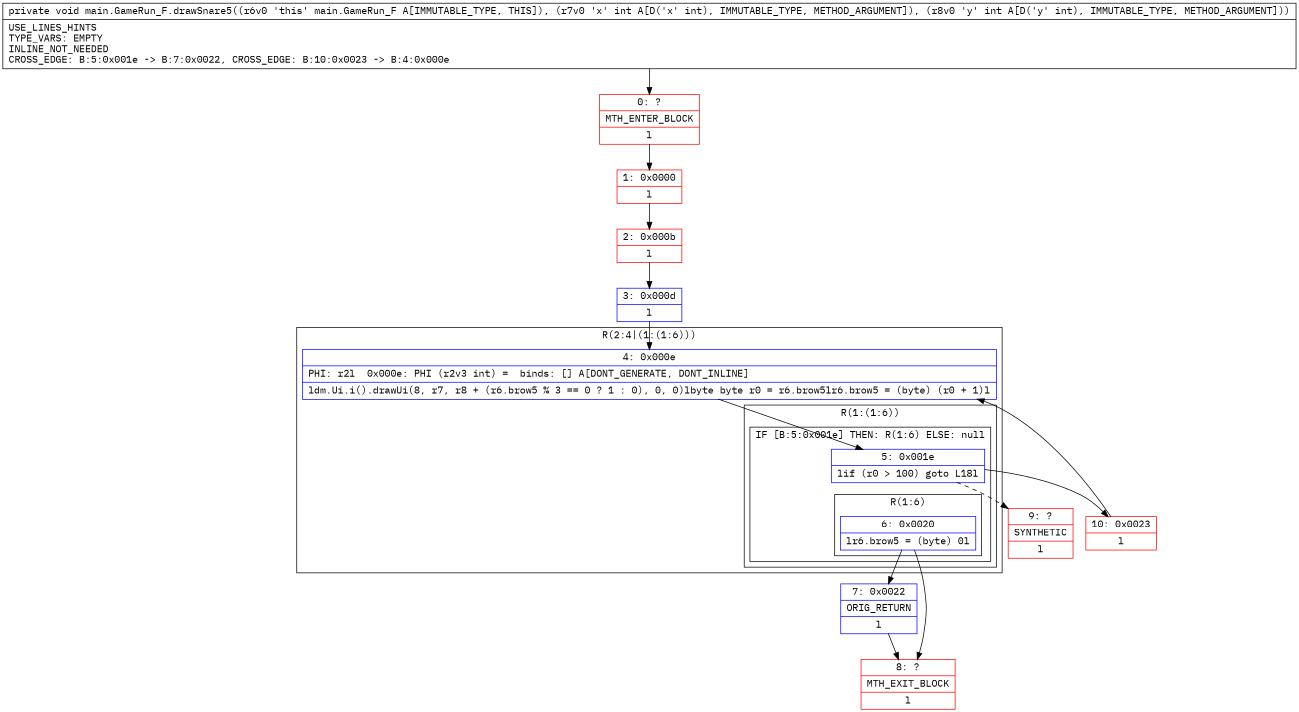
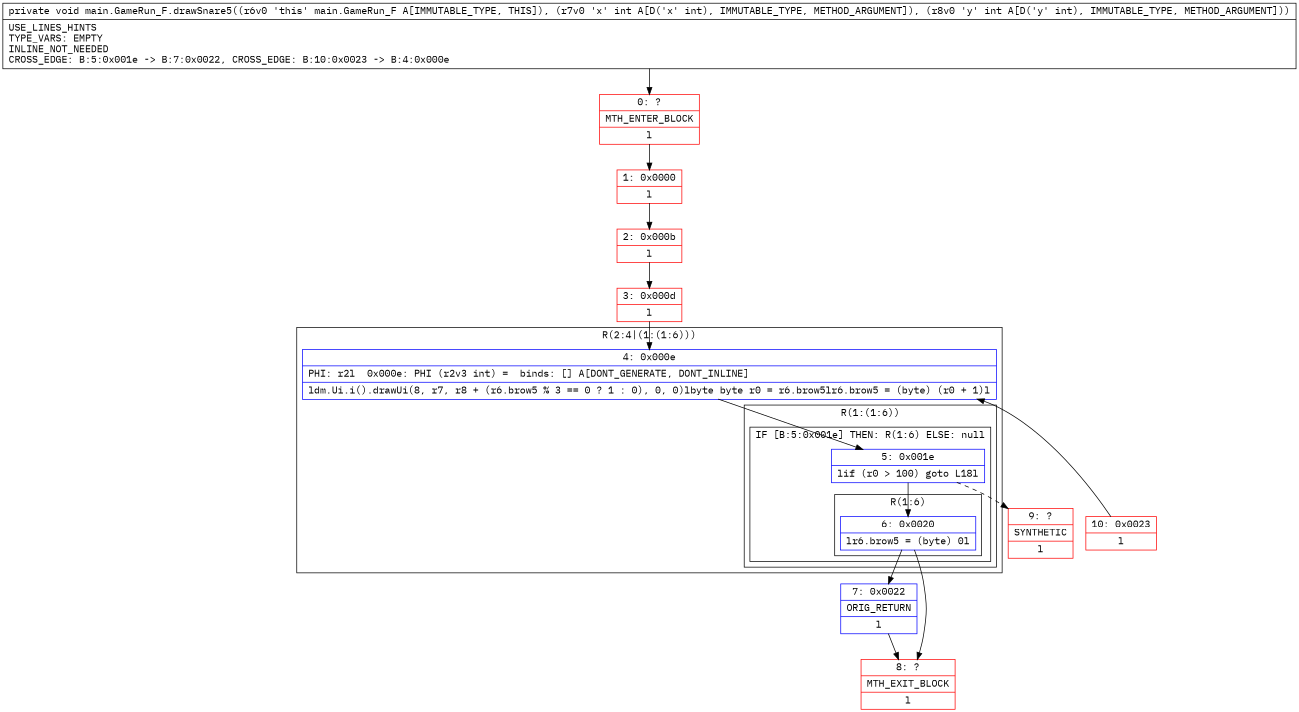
node "3: 0x000d": color blue -> red
edge "5: 0x001e" -> "10: 0x0023": now "5: 0x001e" -> "6: 0x0020"
